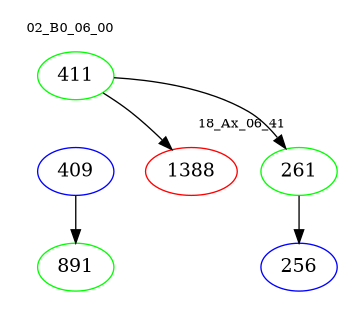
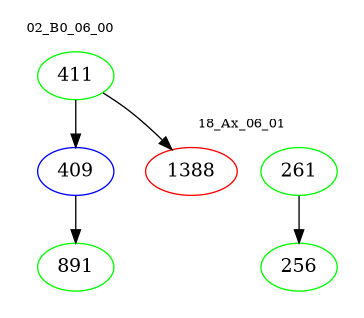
edge "411" -> "261": now "411" -> "409"
cluster "18_Ax_06_41": label "18_Ax_06_41" -> "18_Ax_06_01"
node "256": color blue -> green
